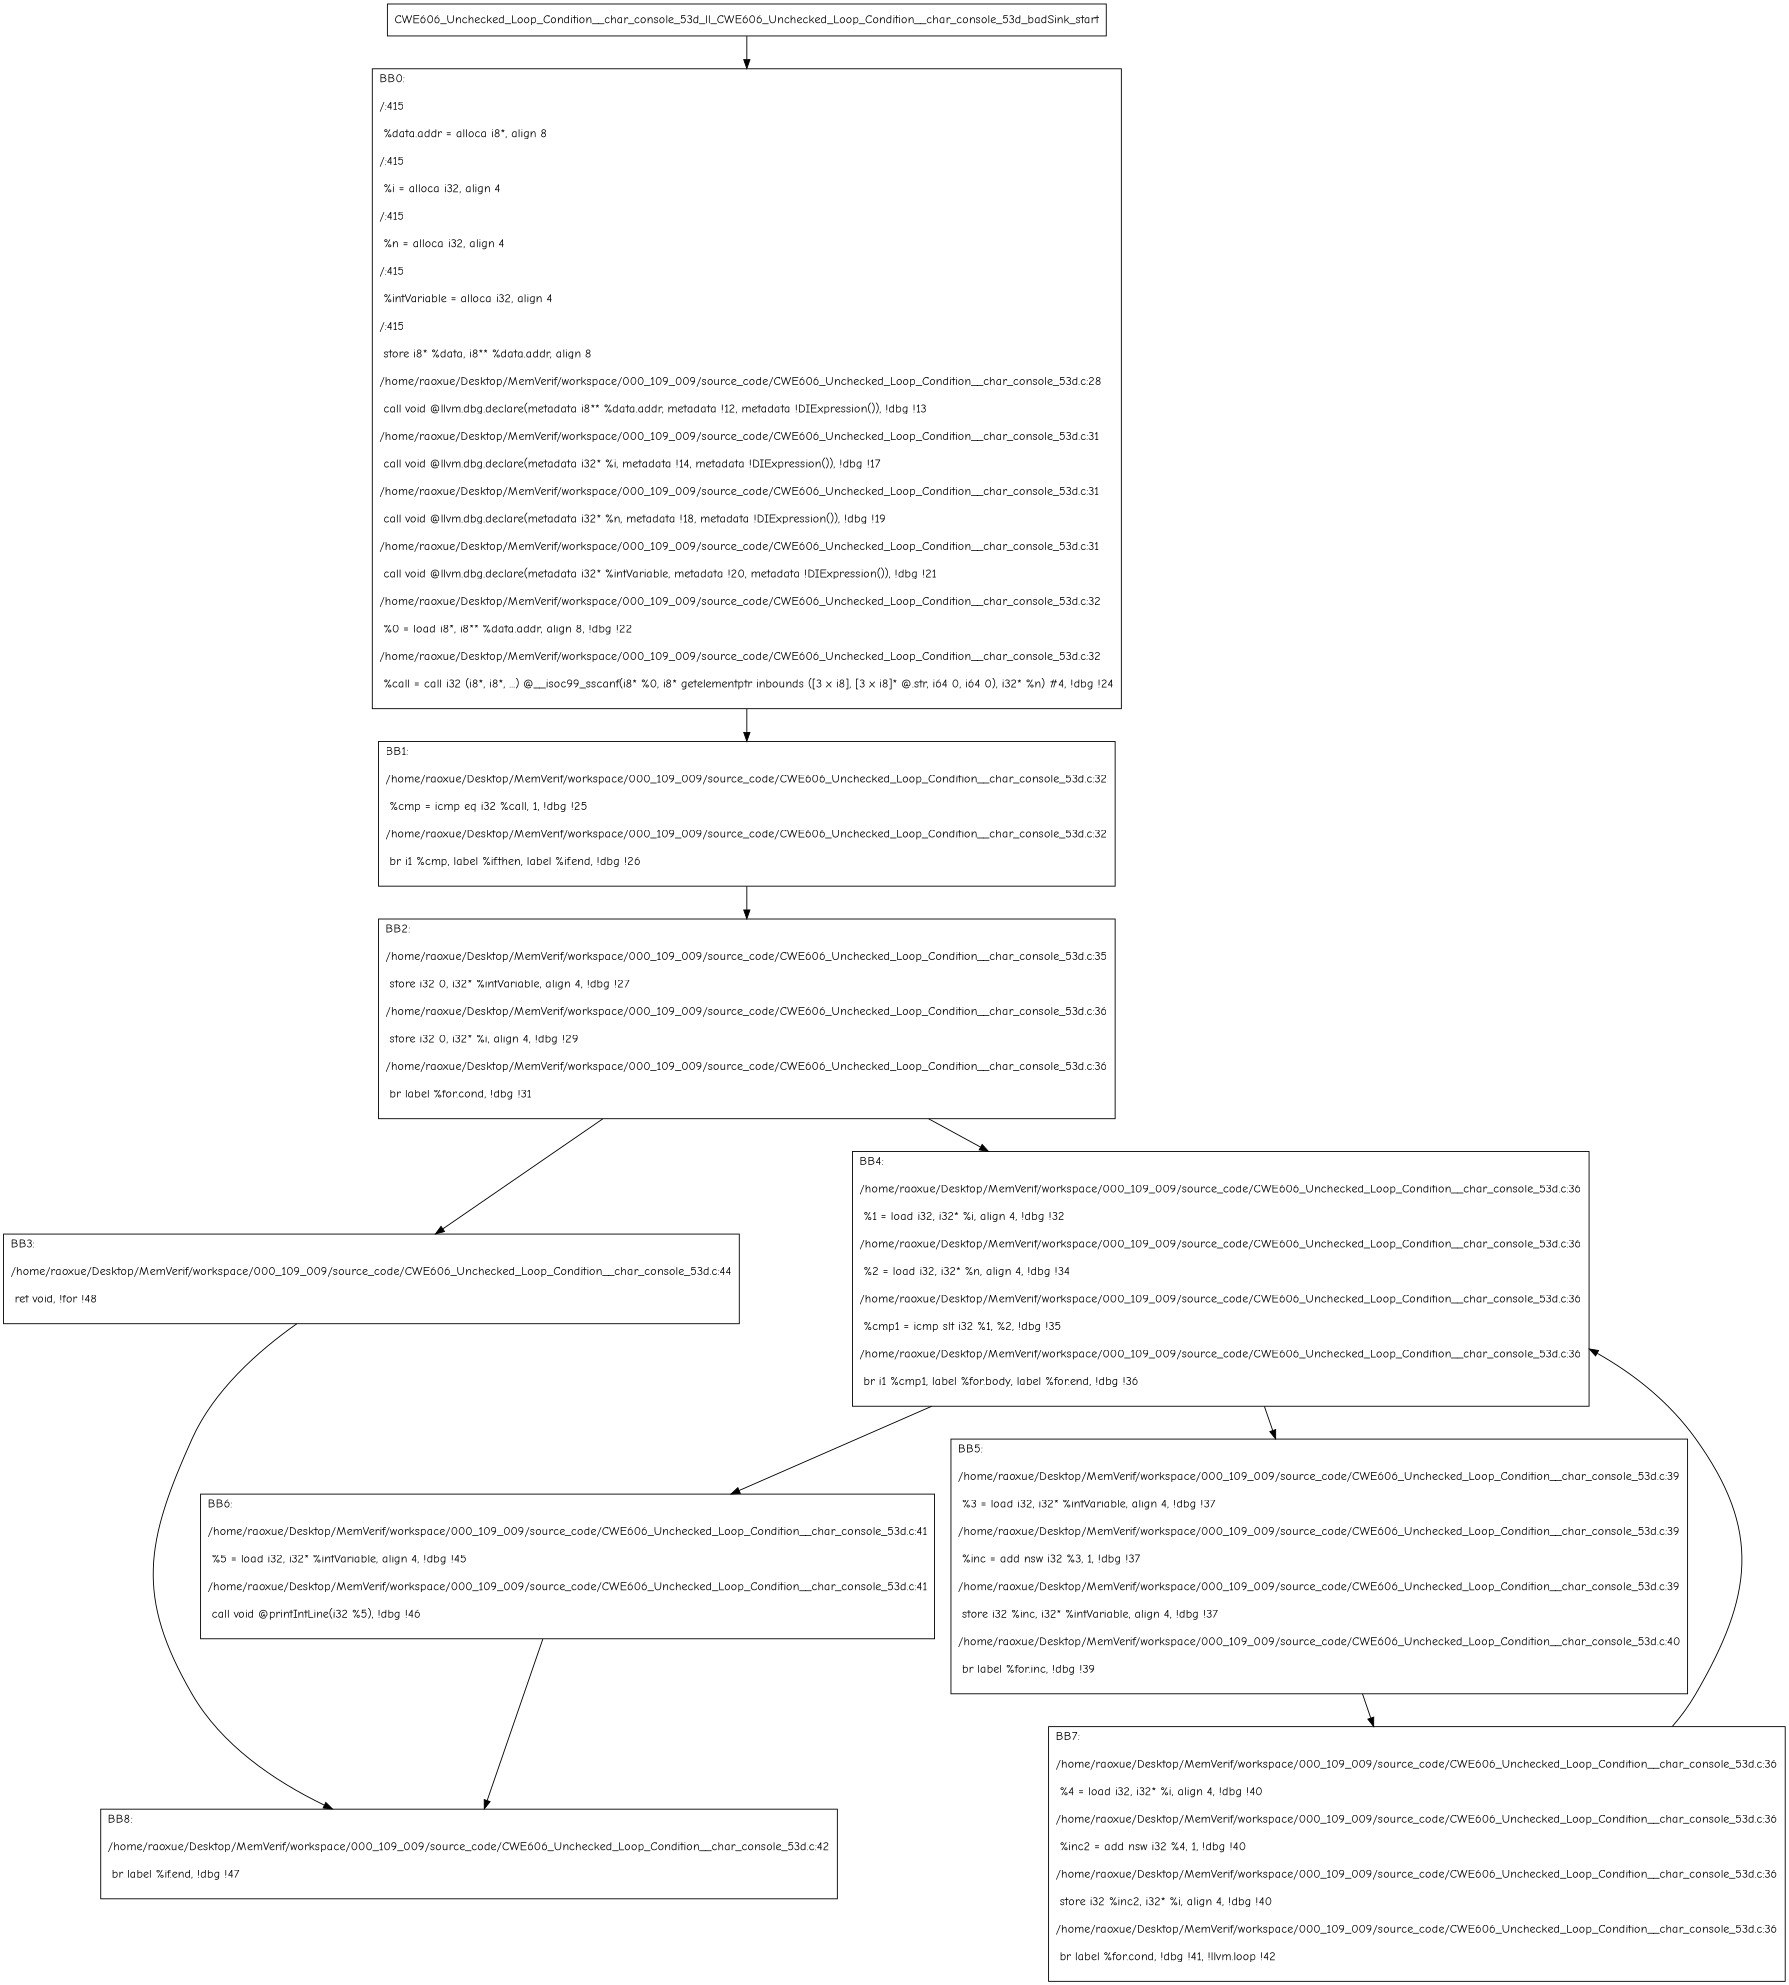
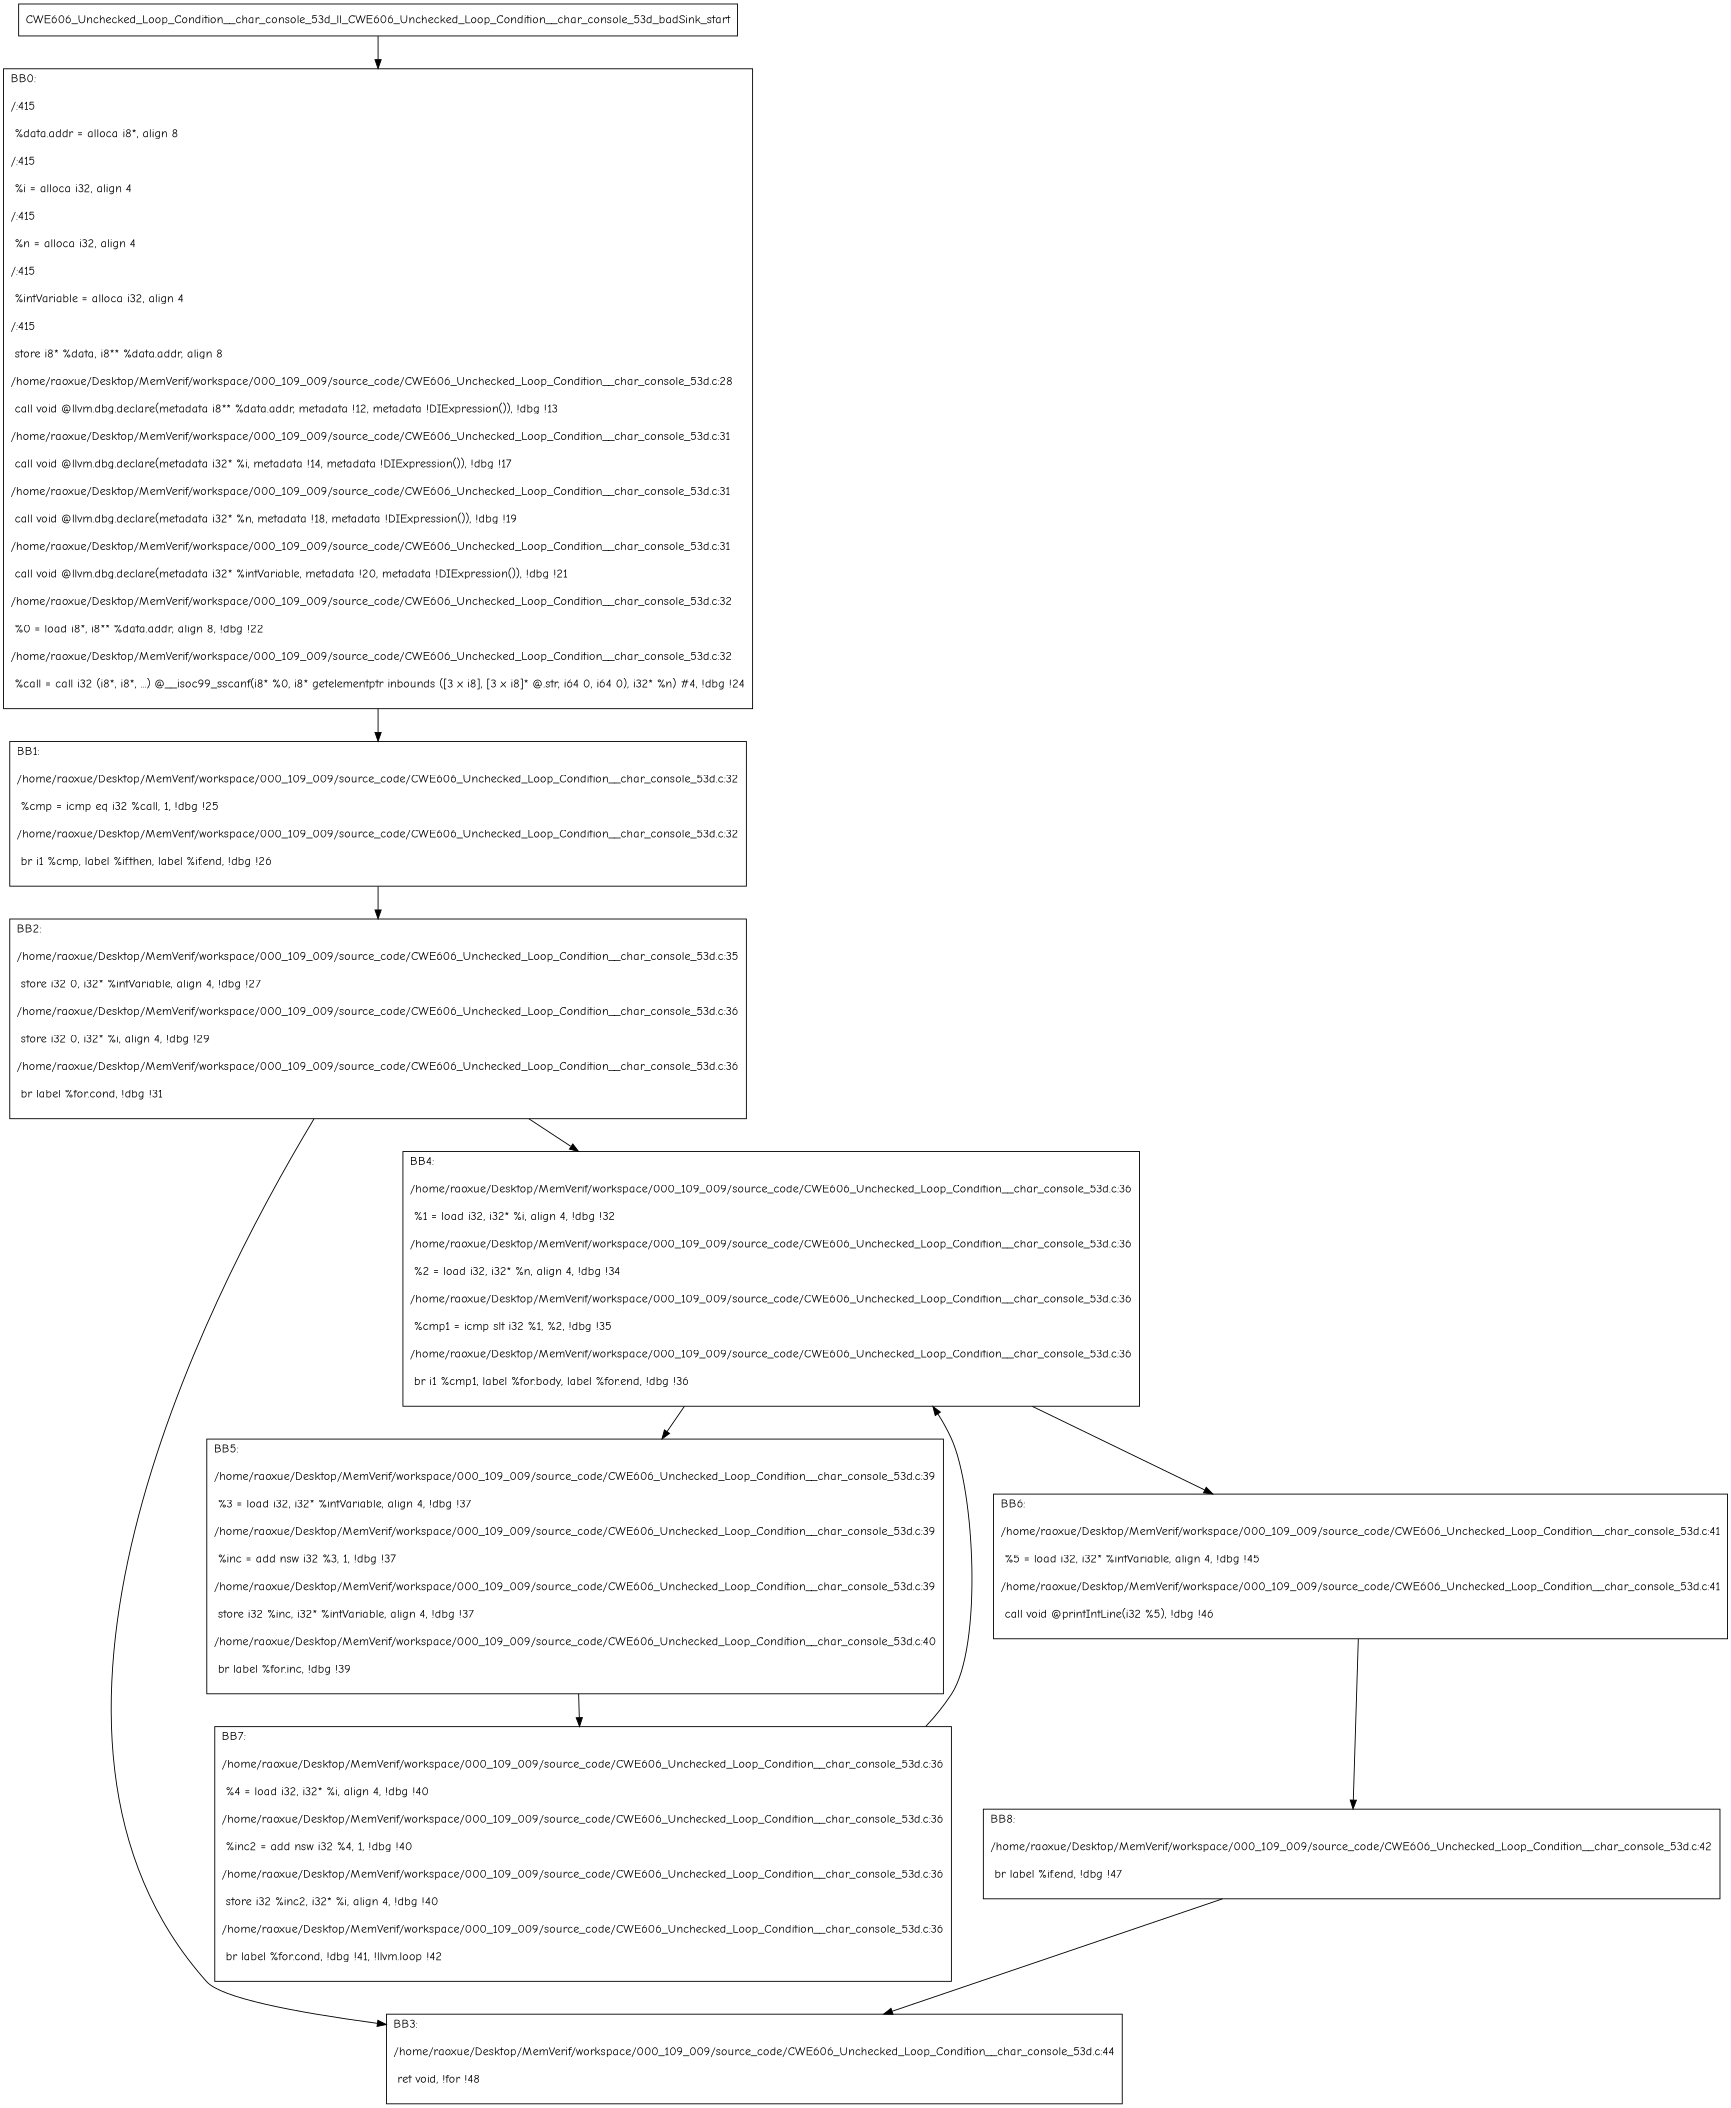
edge "BB3:" -> "BB8:": reversed
